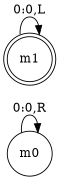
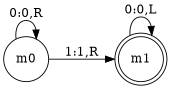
edge "m0" -> "m1": added, label "1:1,R"
